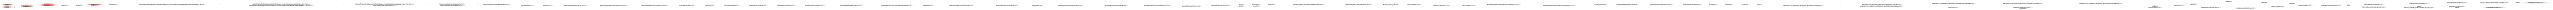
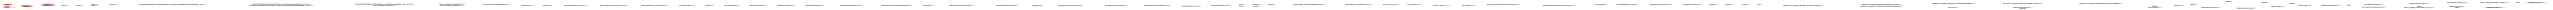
node "EasyMock.reset(taskRunner)@@@8@@@['1', '1', '1']": fillcolor tomato -> white
